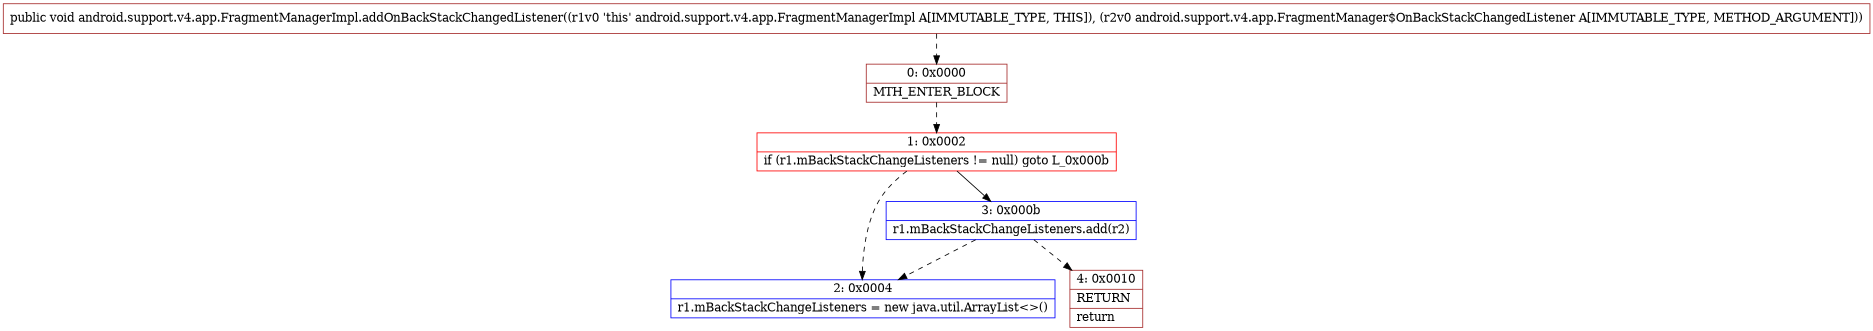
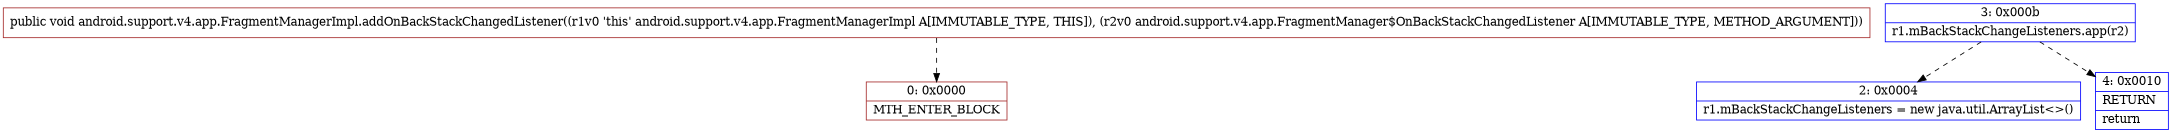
node "1: 0x0002": removed
node "3: 0x000b": text "r1.mBackStackChangeListeners.add(r2)" -> "r1.mBackStackChangeListeners.app(r2)"
node "4: 0x0010": color brown -> blue
